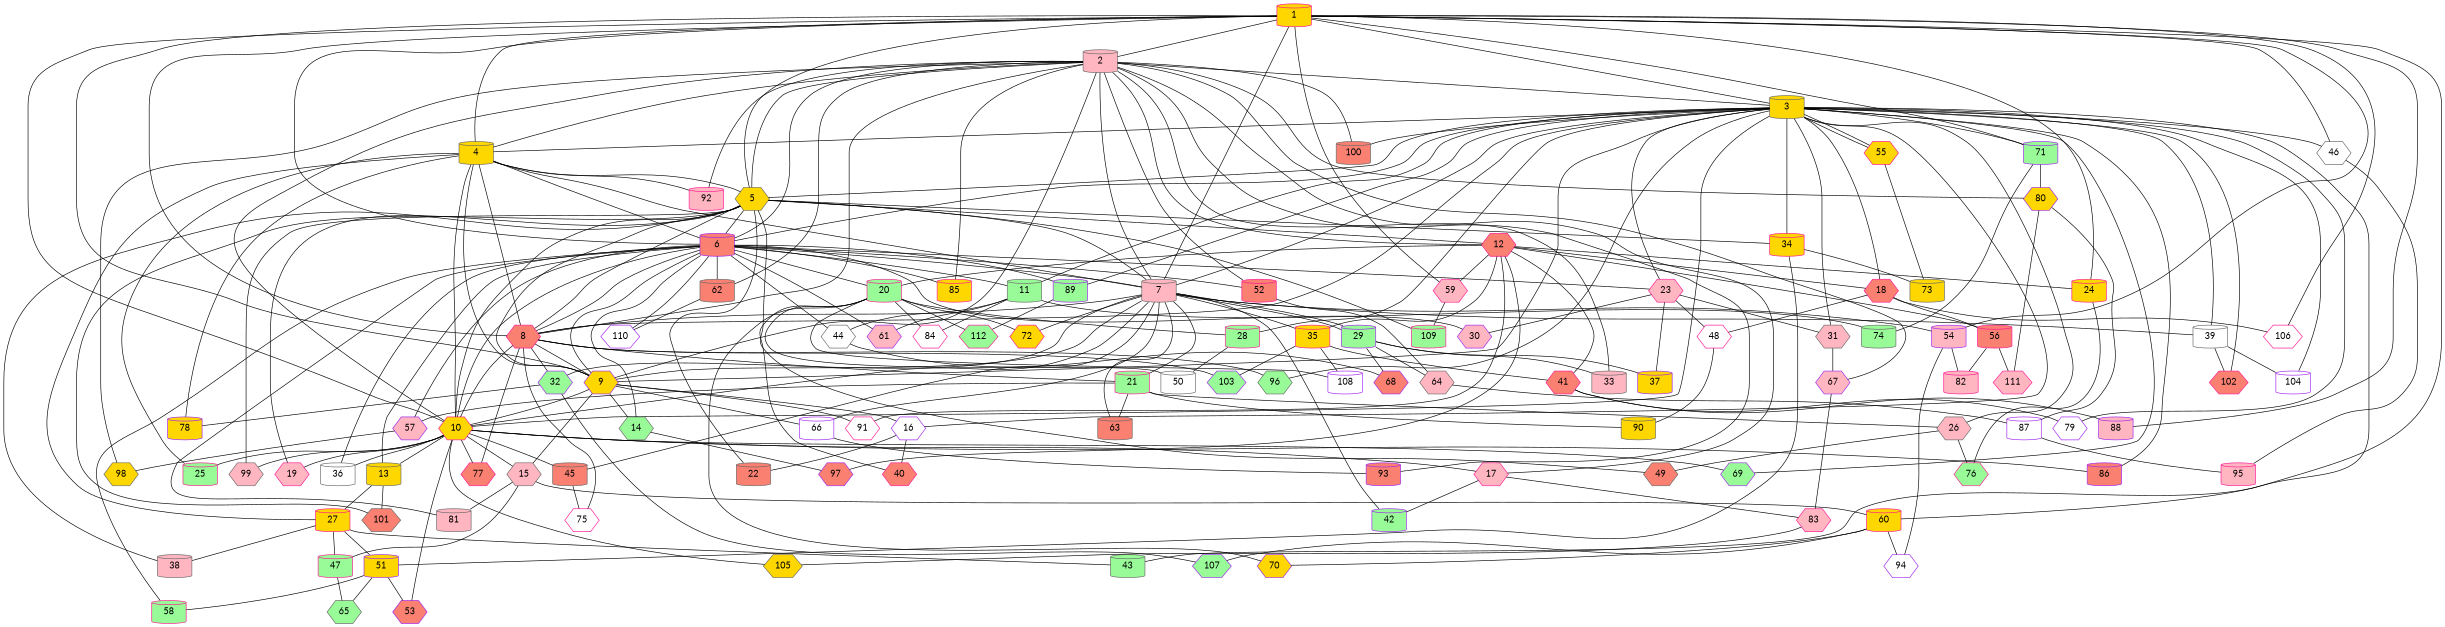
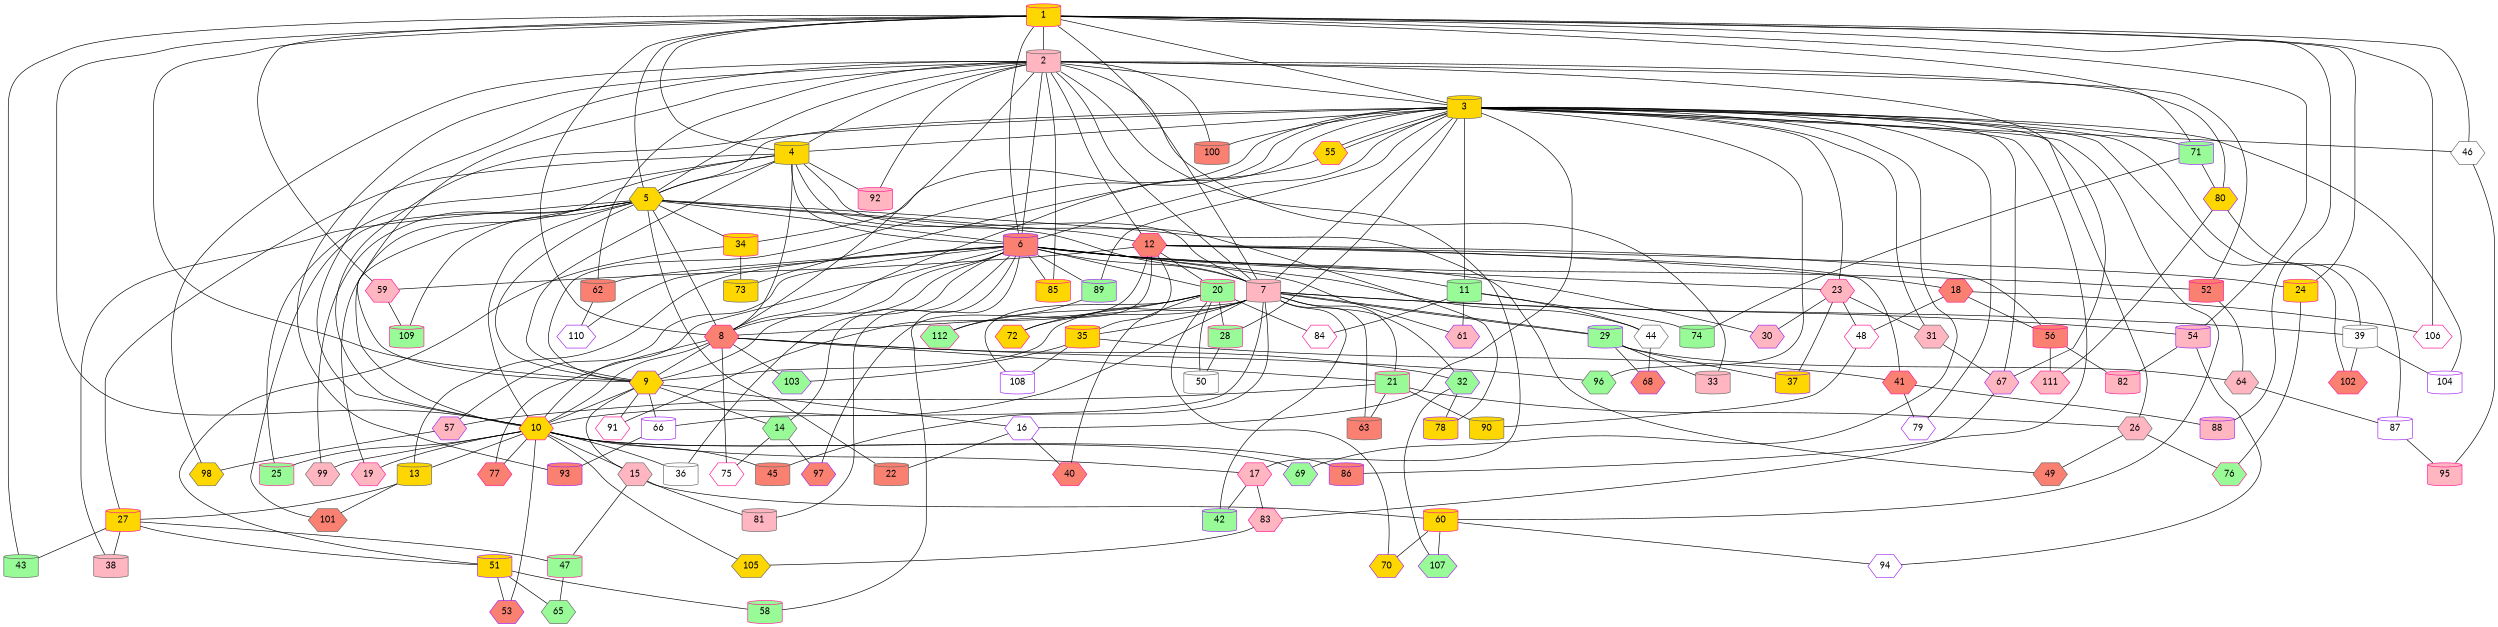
edge "3" -- "18": now "3" -- "67"
edge "45" -- "75": now "14" -- "75"
